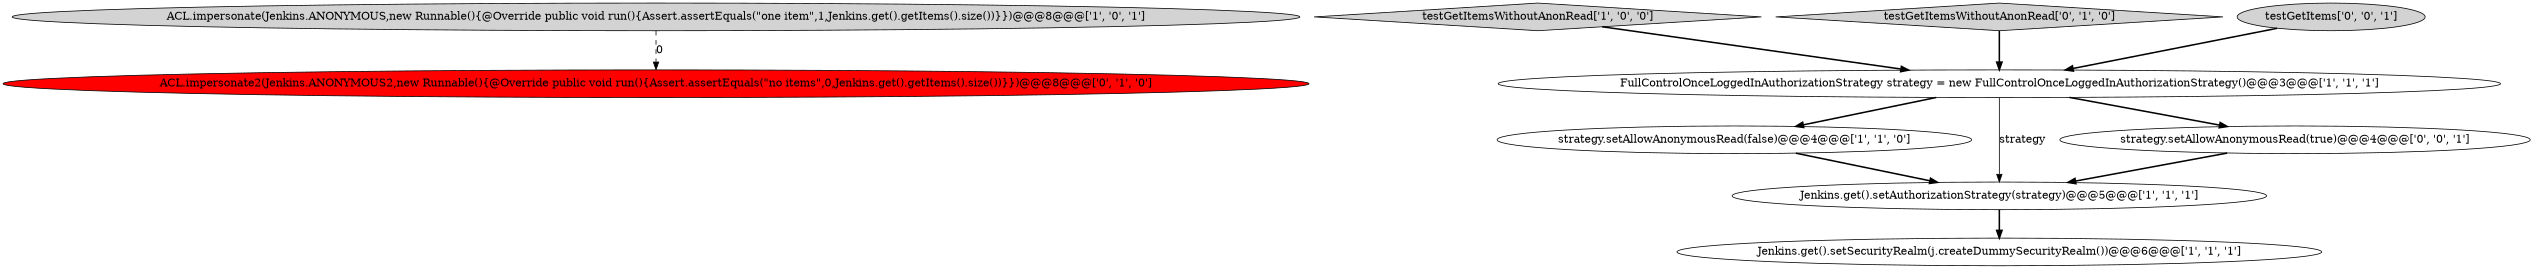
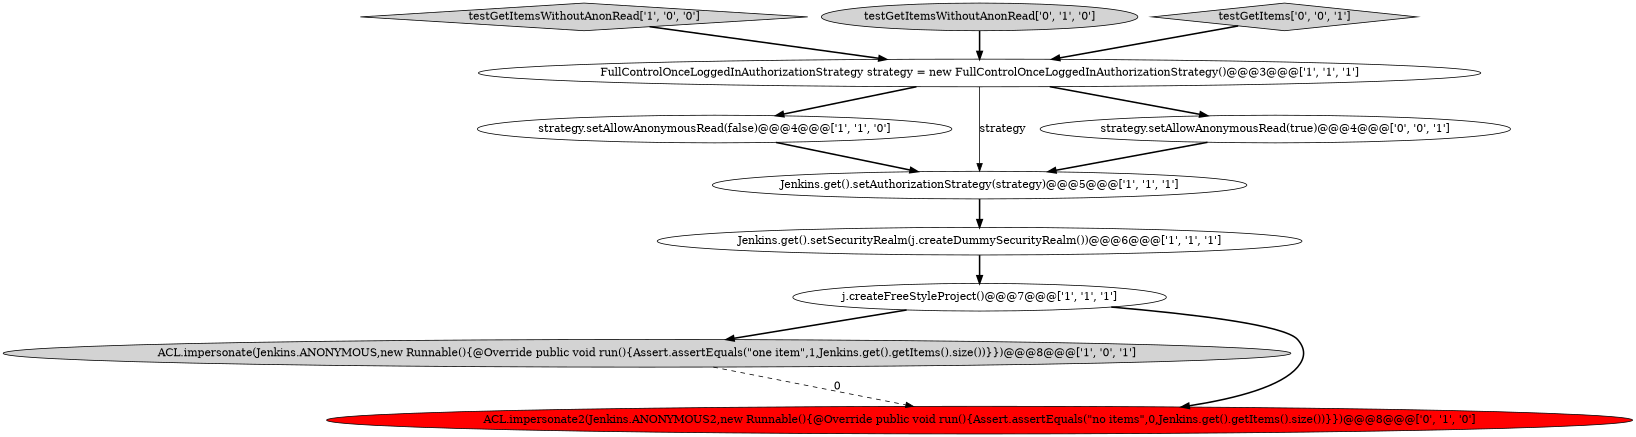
node "testGetItemsWithoutAnonRead['0', '1', '0']": shape diamond -> ellipse
node "testGetItems['0', '0', '1']": shape ellipse -> diamond
node "j.createFreeStyleProject()@@@7@@@['1', '1', '1']": added
